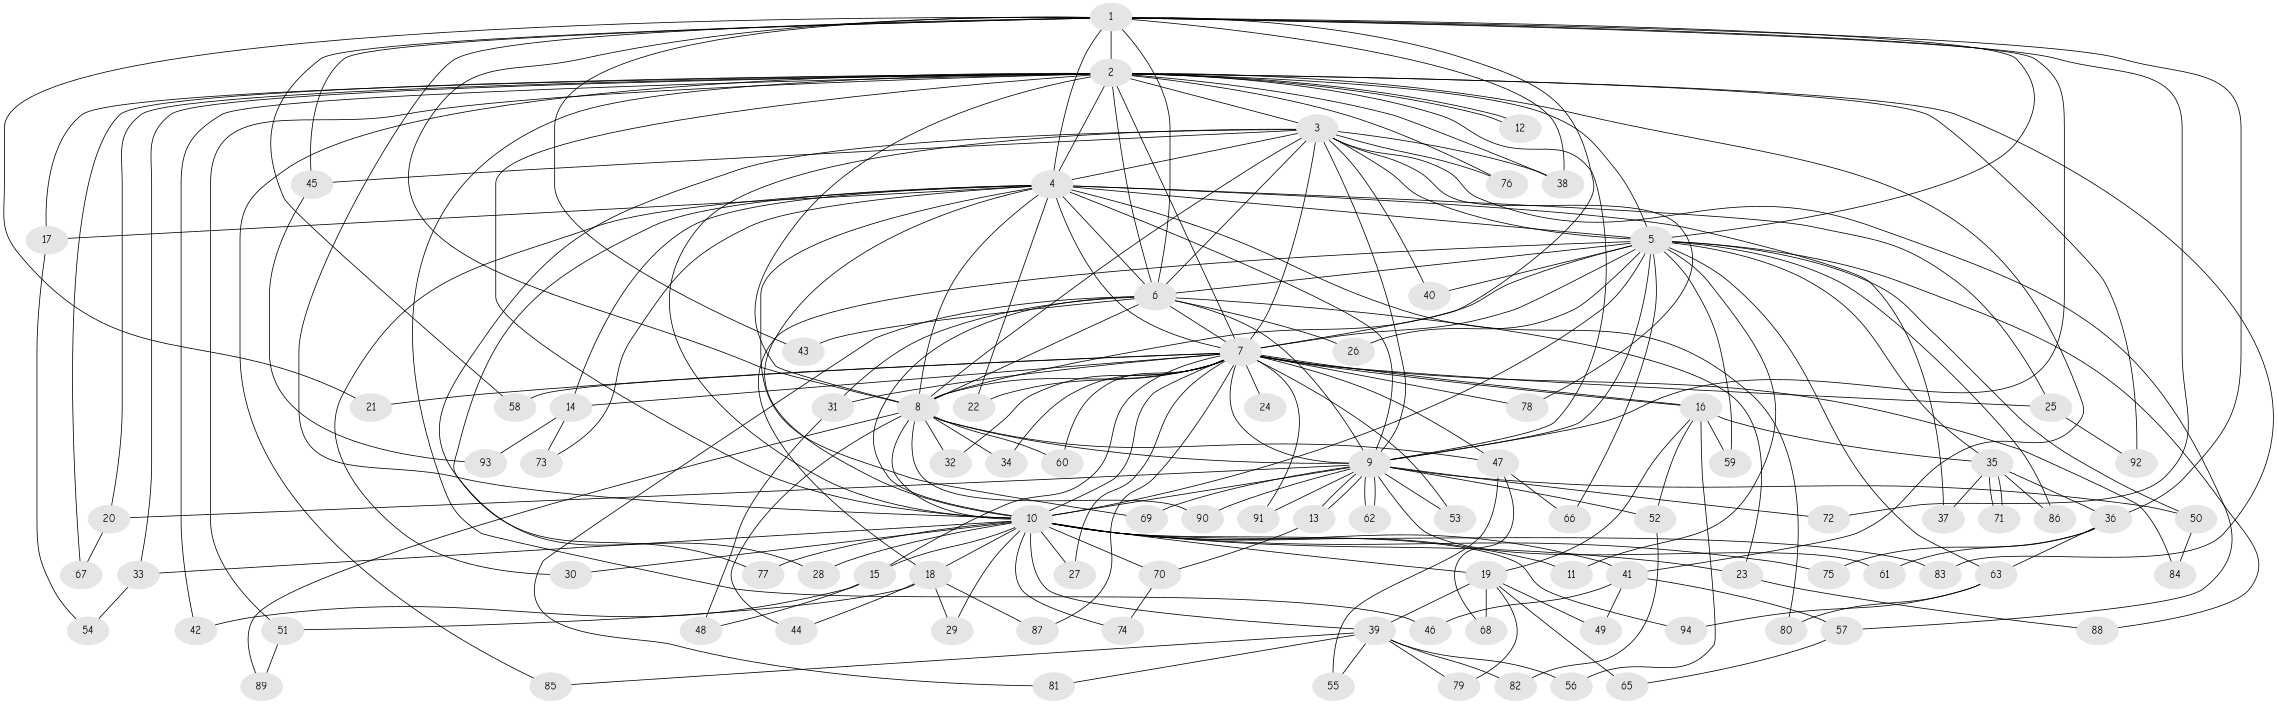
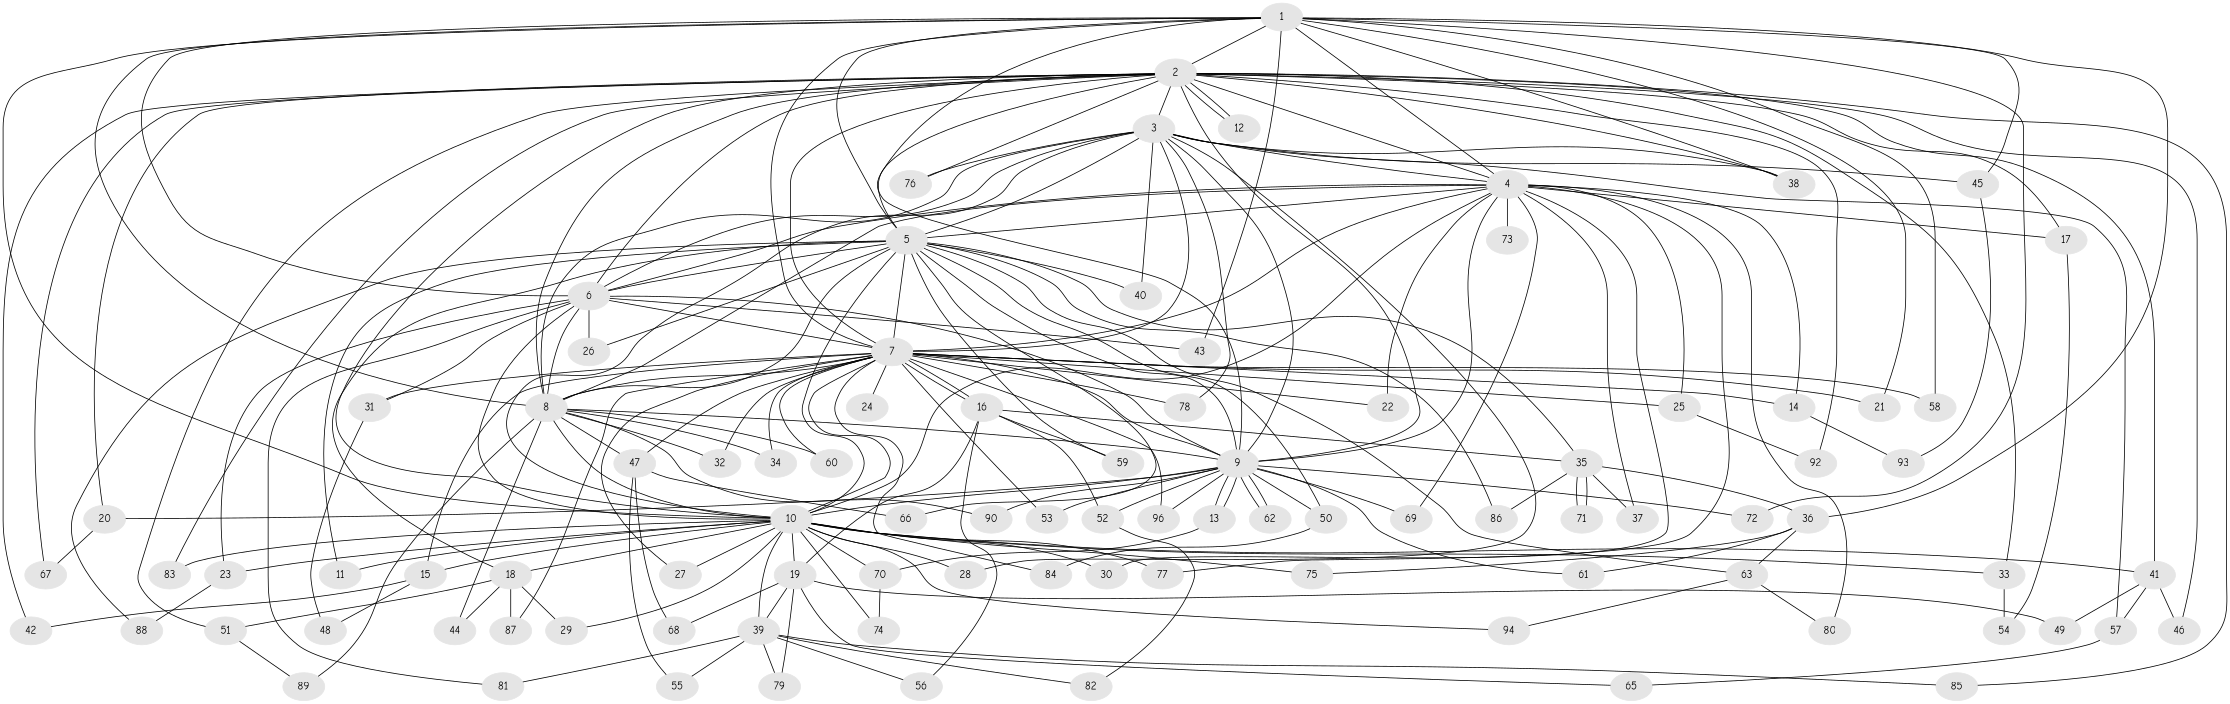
edge "14" -- "73": removed
node "91": label "91" -> "96"
